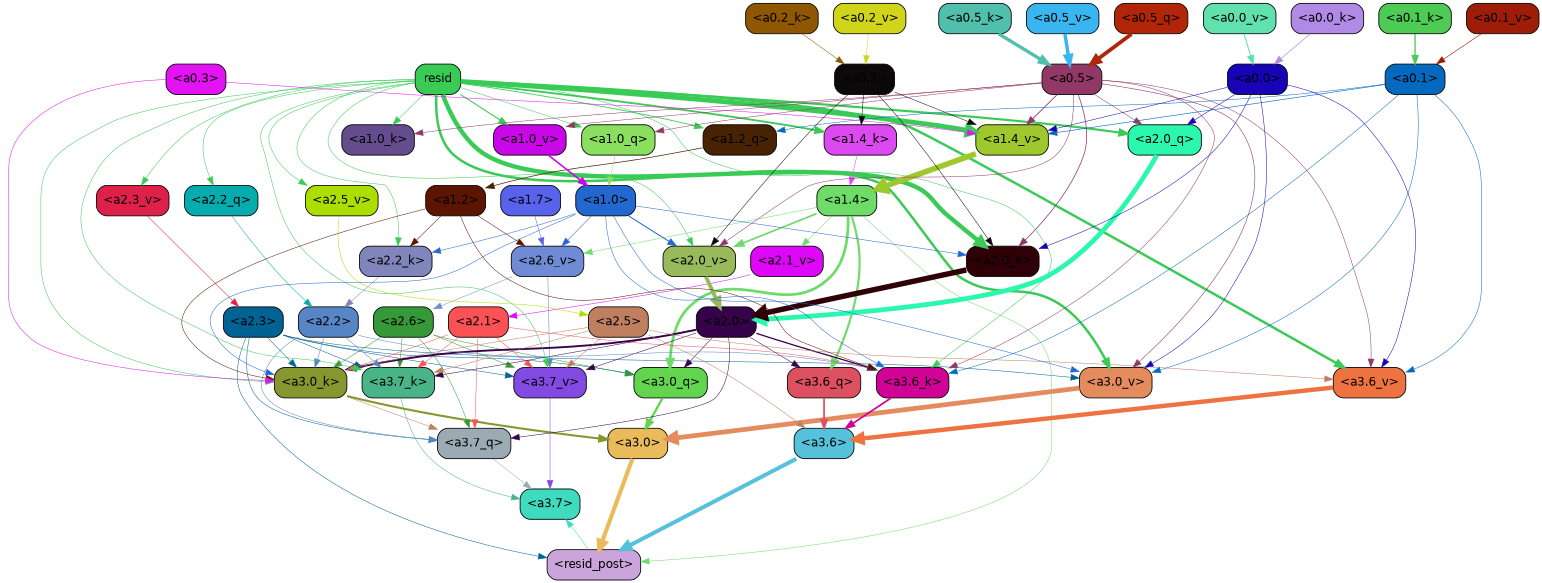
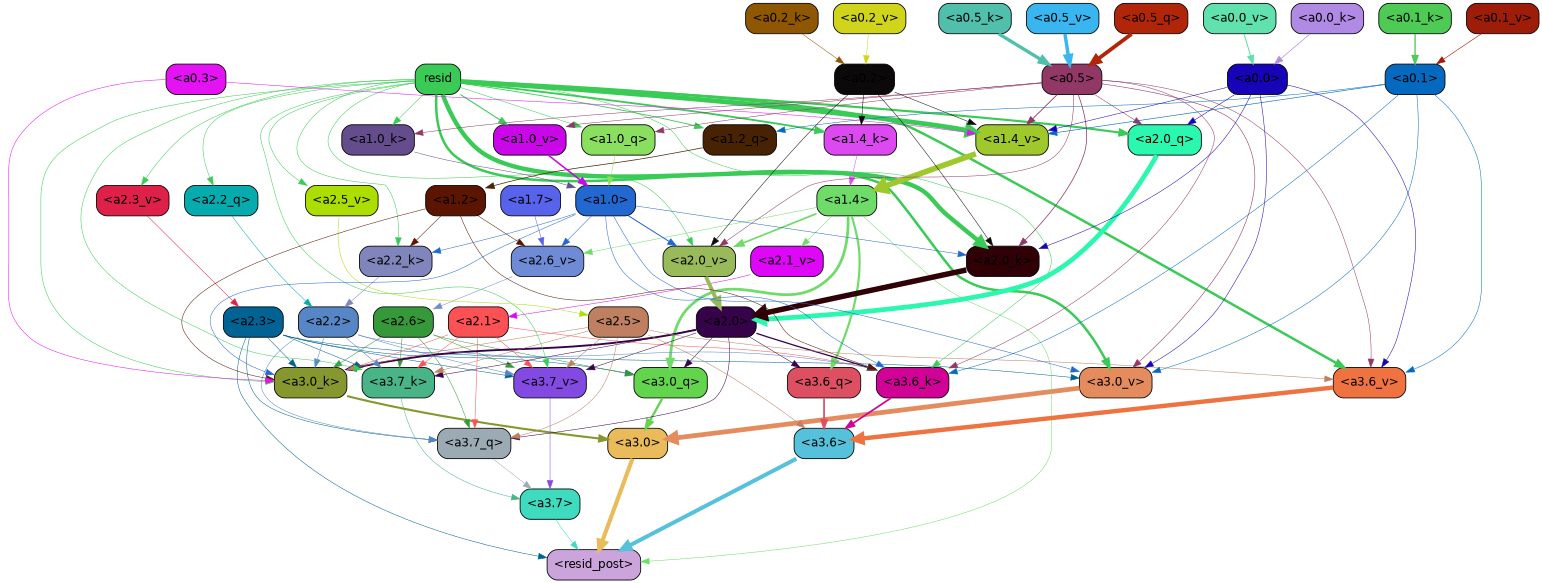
edge "<a1.0_k>" -> "<a1.0>": added
edge "<a2.6_v>" -> "<a3.7_v>": now "<a2.2>" -> "<a3.7_v>"
edge "<a3.0_k>" -> "<a3.7_q>": now "<a2.5>" -> "<a3.7_q>"
edge "<resid_post>" -> "<a3.7>": reversed
